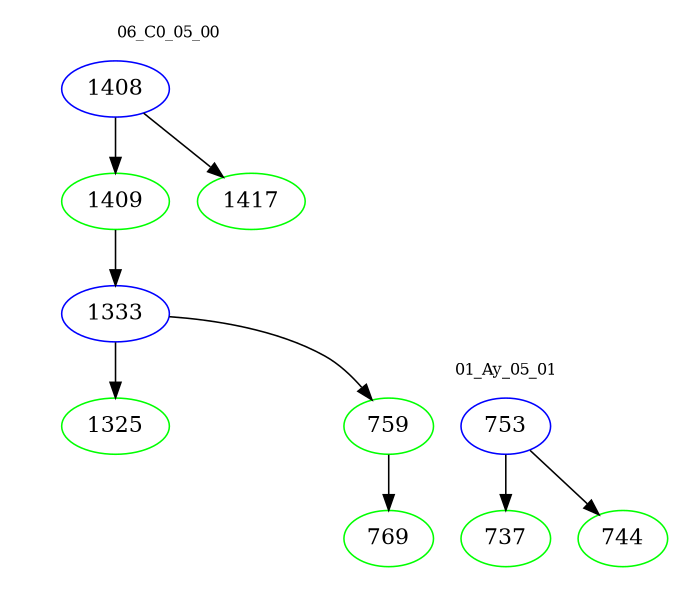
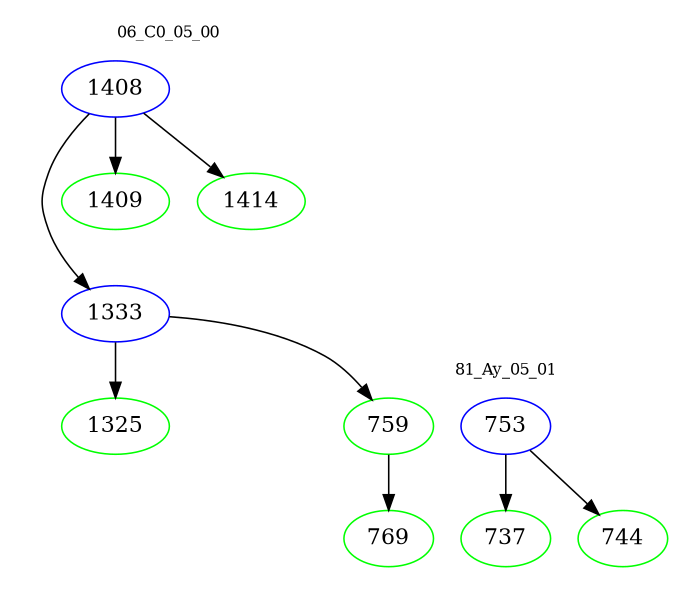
node "1417": label "1417" -> "1414"
edge "1409" -> "1333": now "1408" -> "1333"
cluster "01_Ay_05_01": label "01_Ay_05_01" -> "81_Ay_05_01"
